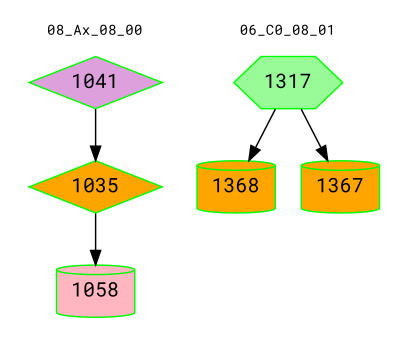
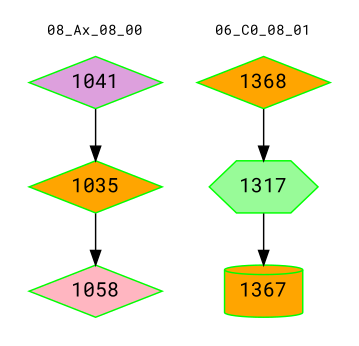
edge "1317" -> "1368": reversed
node "1368": shape cylinder -> diamond
node "1058": shape cylinder -> diamond
